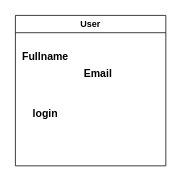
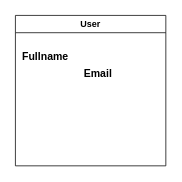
node "login": removed
